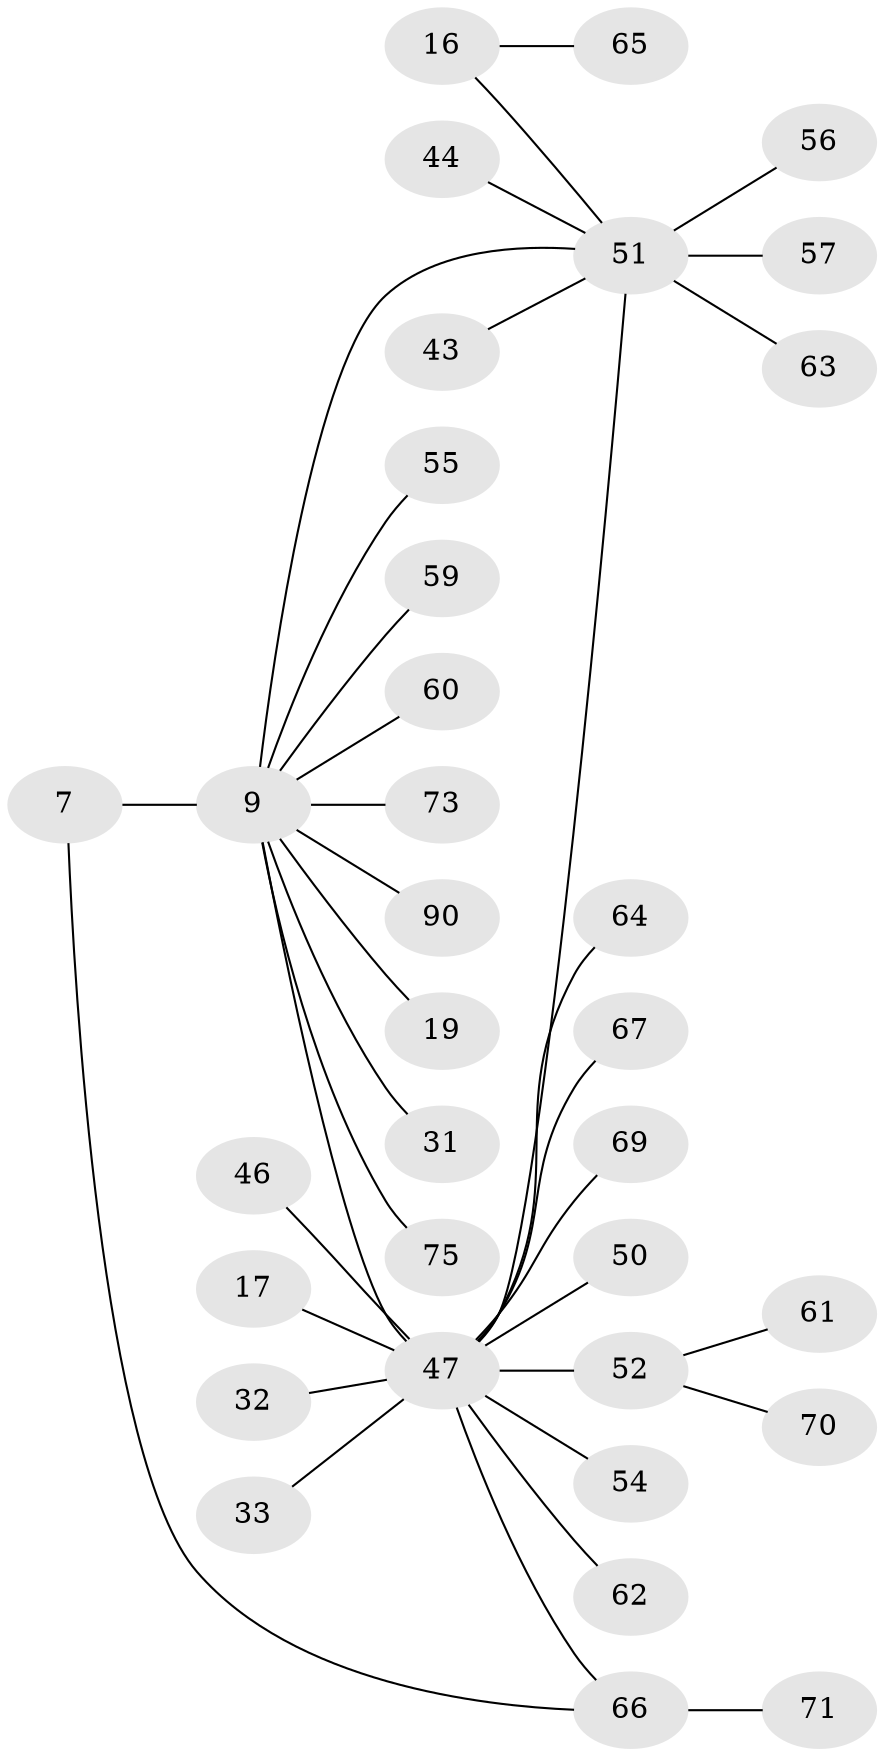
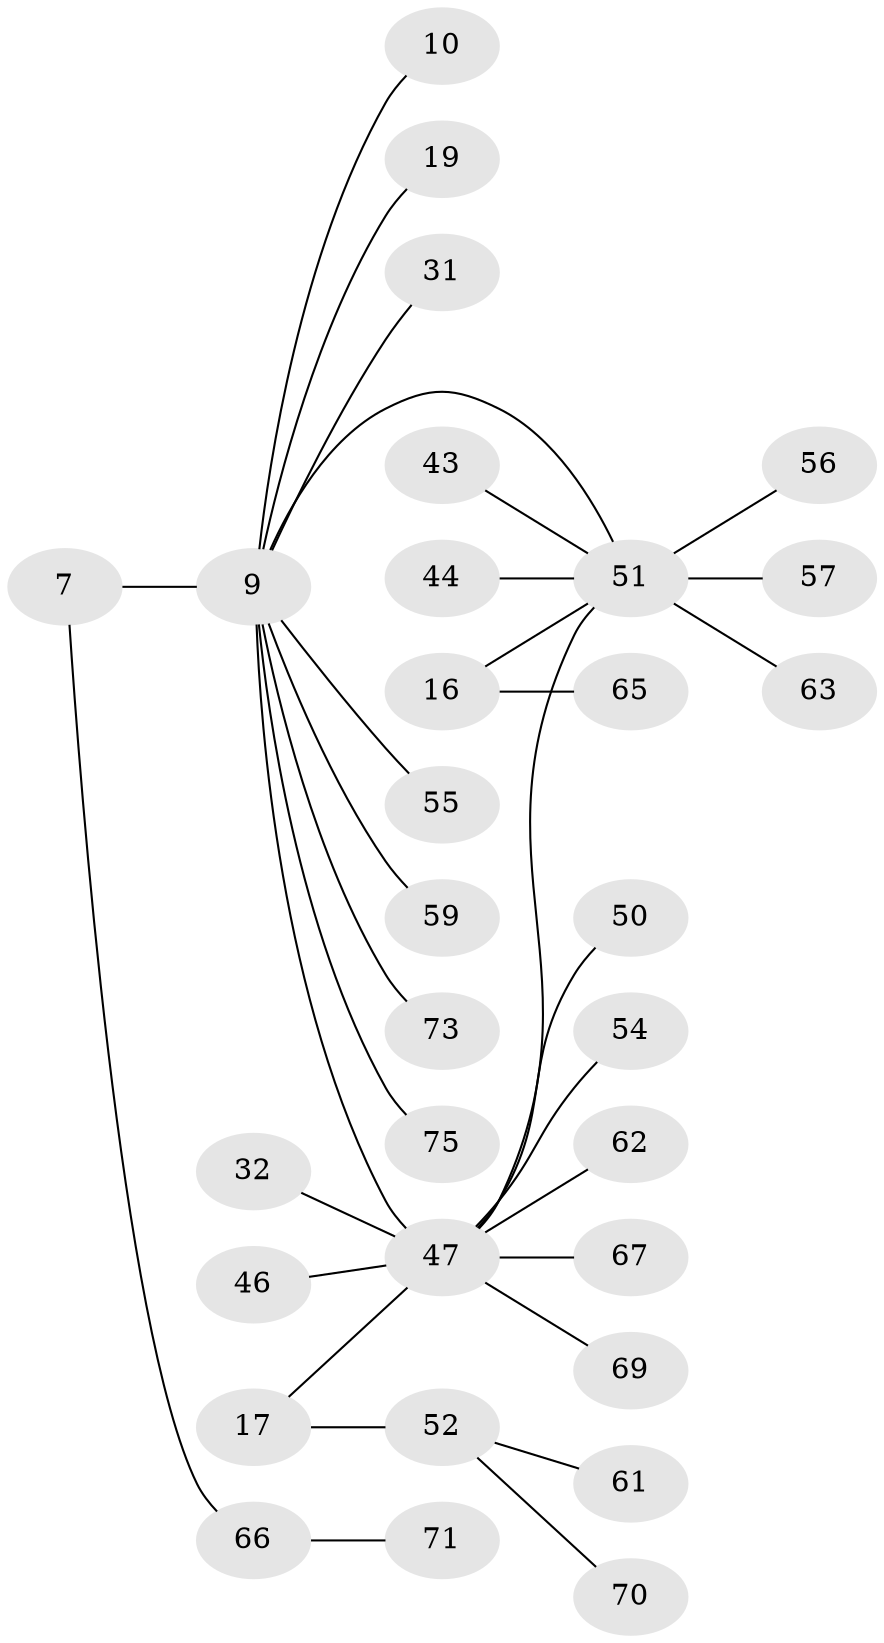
node "60": removed
node "90": label "90" -> "10"
node "64": removed
edge "47" -- "52": now "17" -- "52"
node "33": removed
edge "47" -- "66": removed
